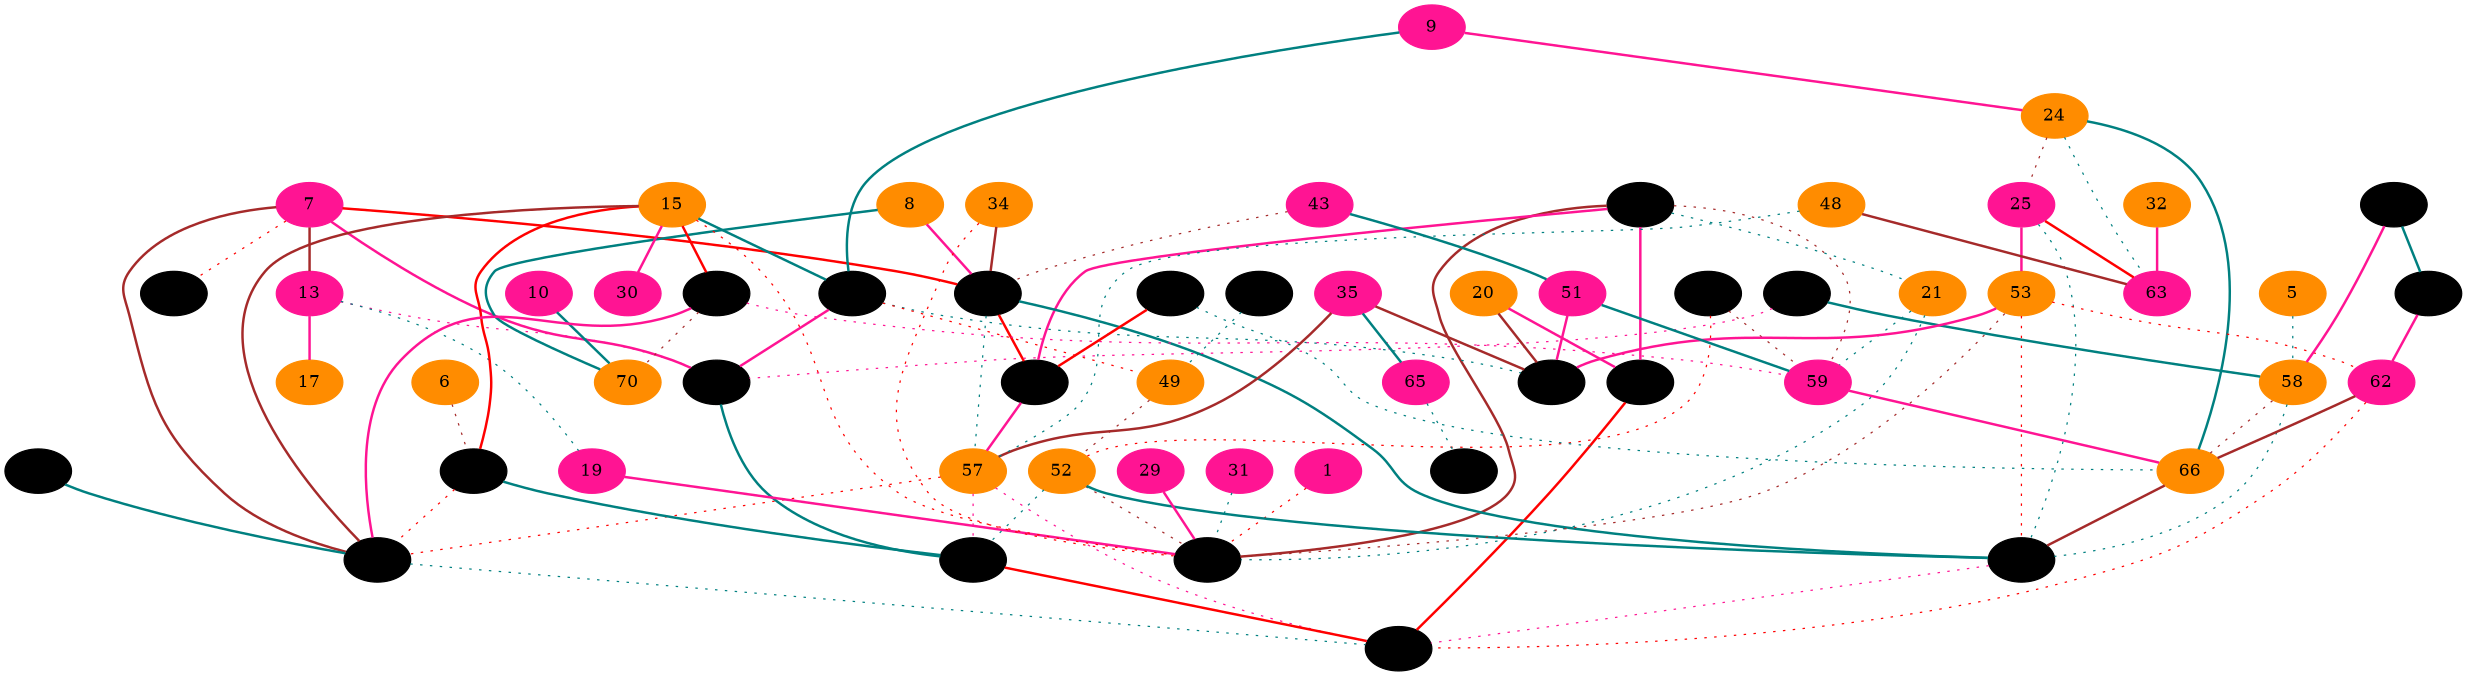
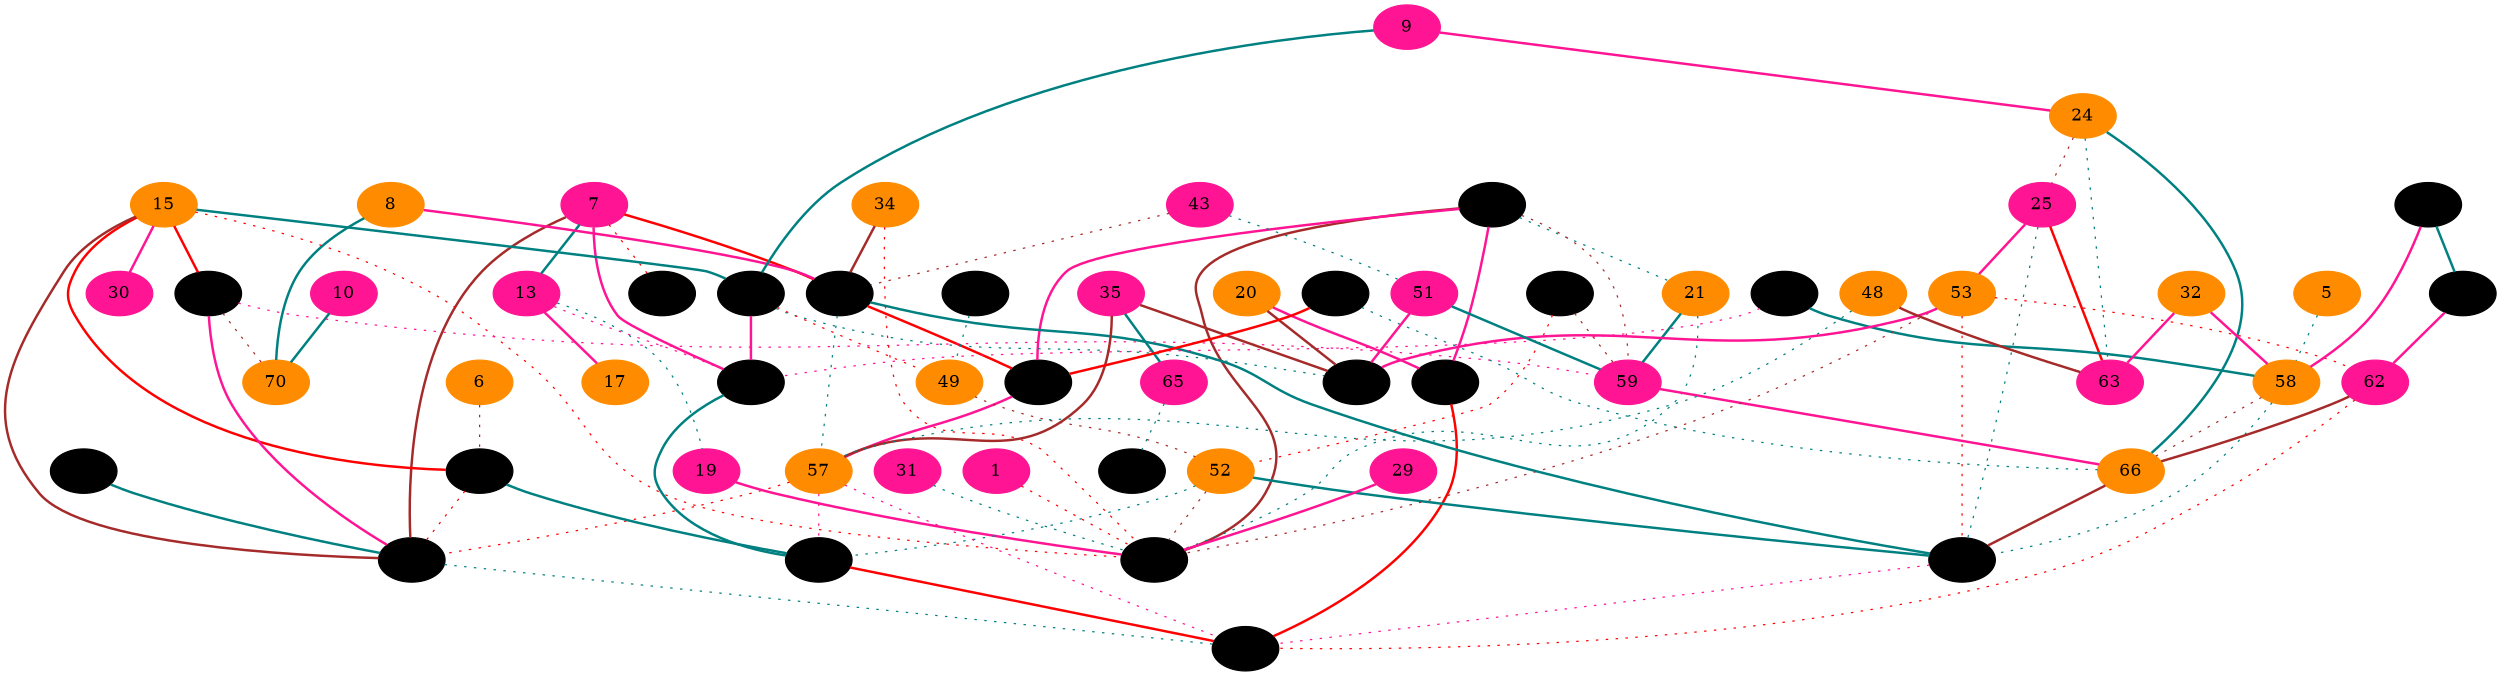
edge "43" -- "51": style bold -> dotted
edge "7" -- "13": color brown -> teal
edge "21" -- "59": style dotted -> bold
edge "32" -- "58": added
